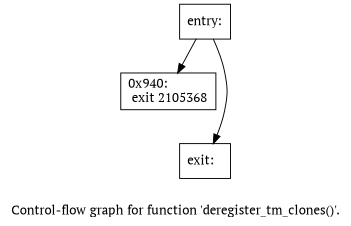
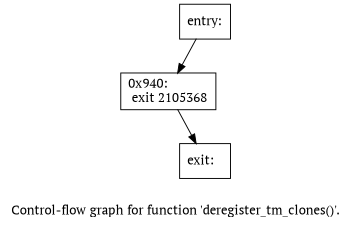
edge "entry:" -> "exit:": now "0x940:" -> "exit:"
